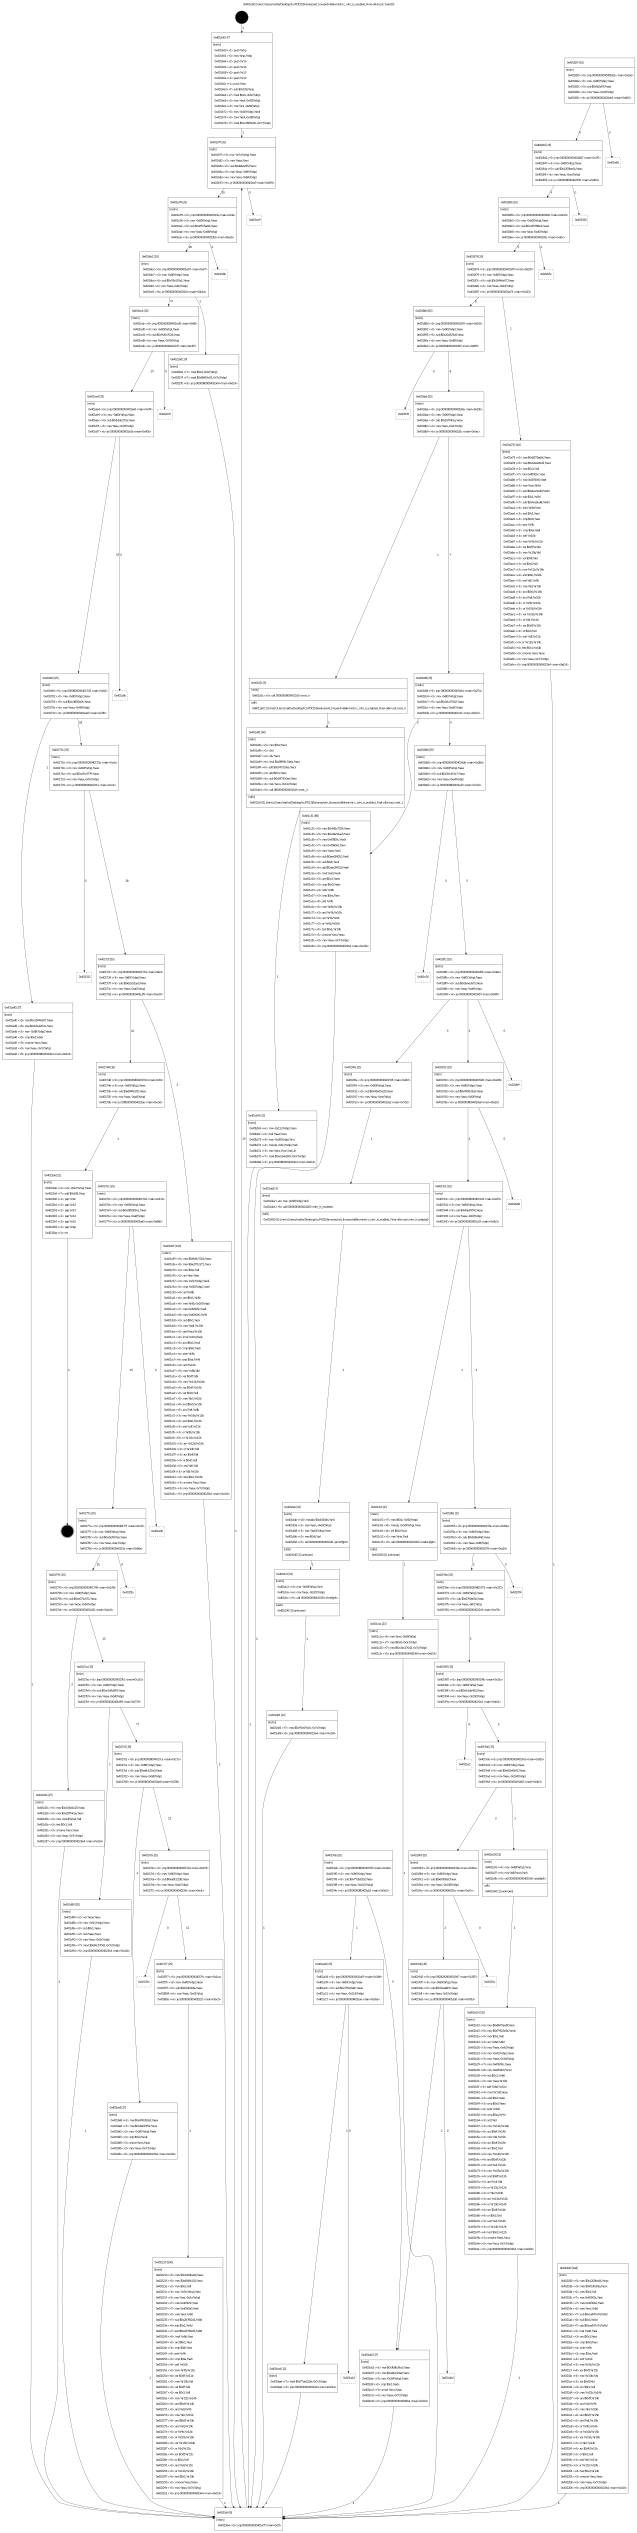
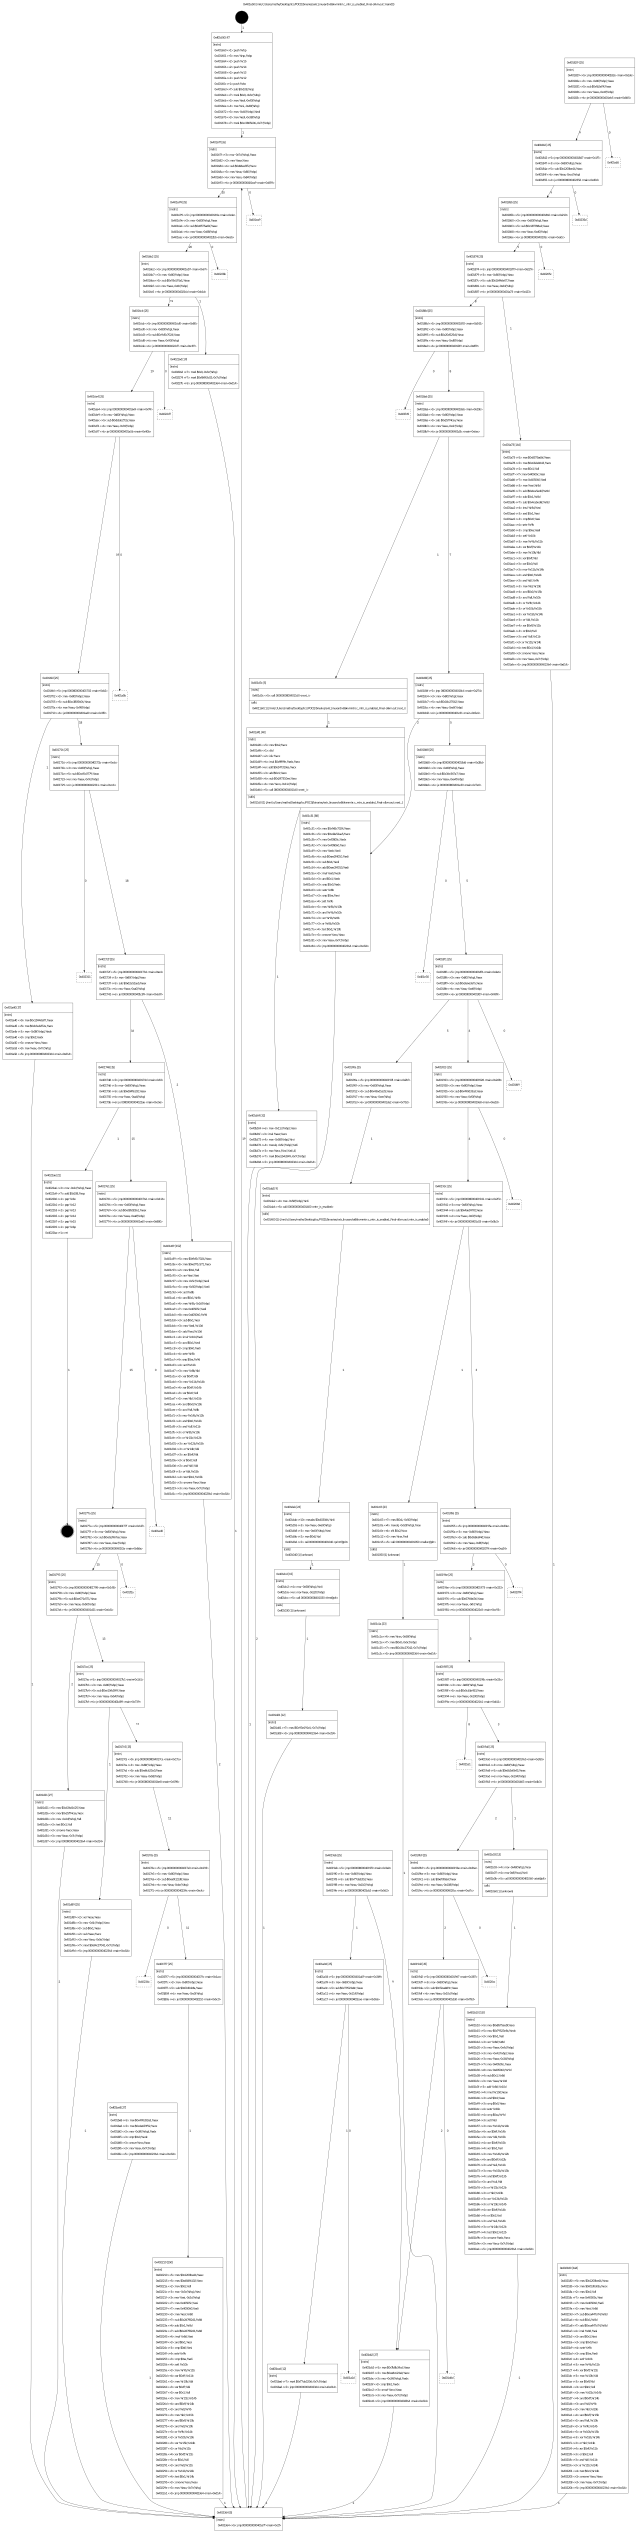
edge "0x401748 [25]" -> "0x401761 [25]": added, label "15"
edge "0x4017c5 [25]" -> "0x401be8 [27]": removed, label "1"
